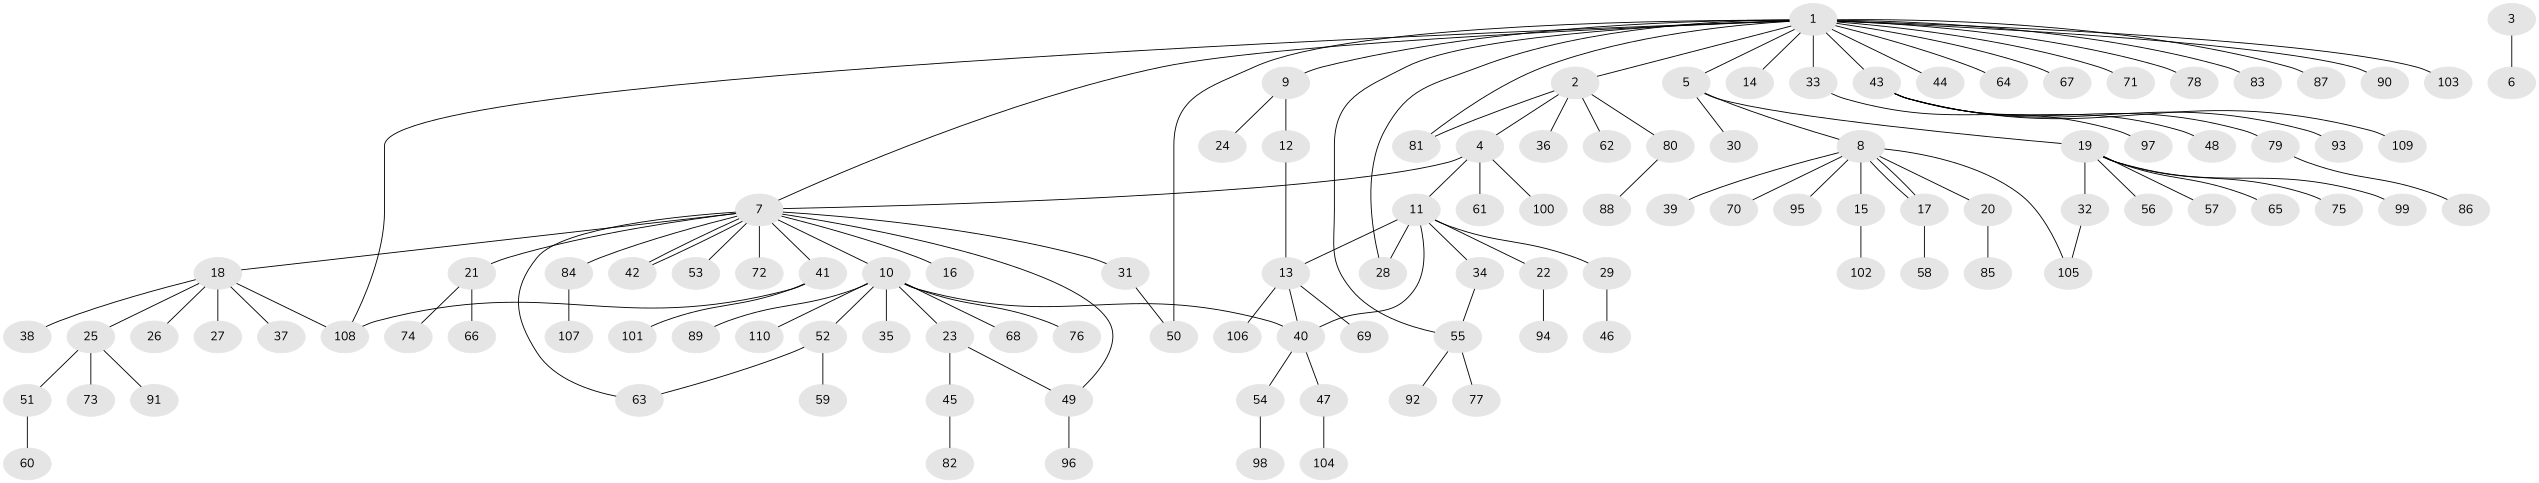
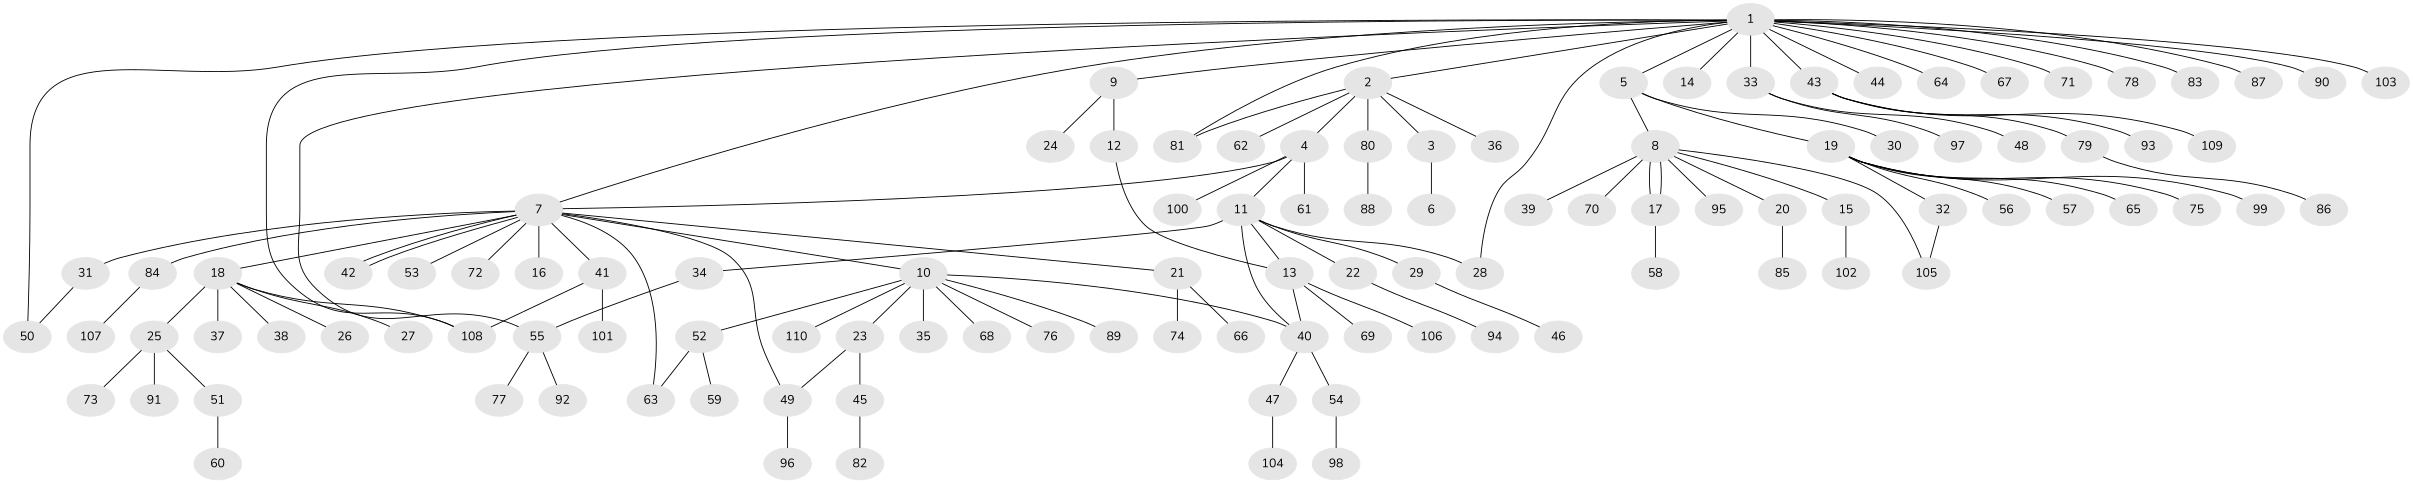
edge "2" -- "3": added
edge "43" -- "48": now "33" -- "48"
